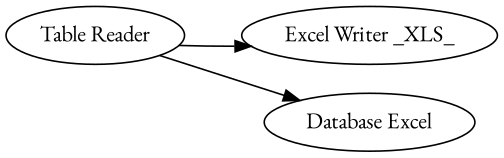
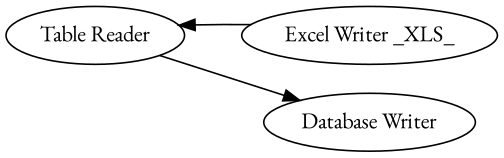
edge "Table Reader" -> "Excel Writer _XLS_": reversed
node "Database Excel": label "Database Excel" -> "Database Writer"
